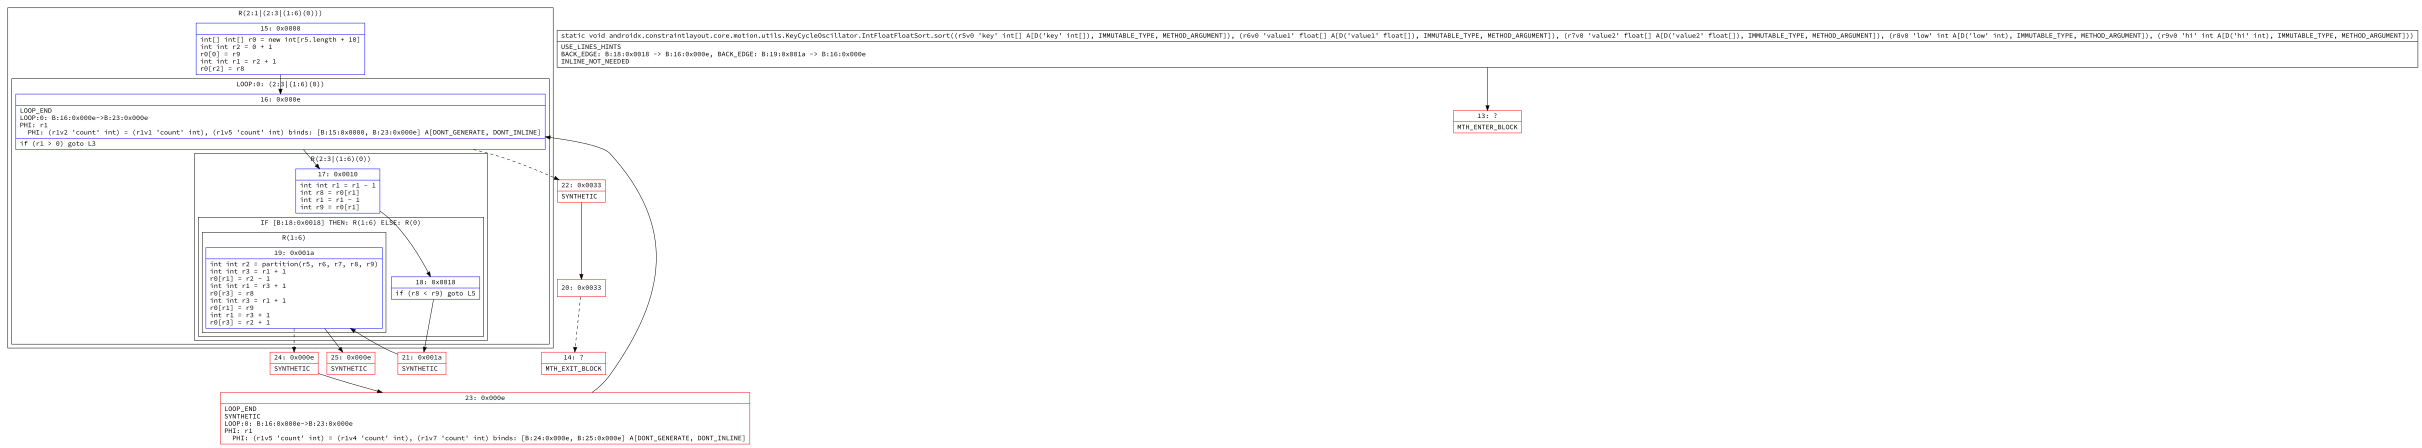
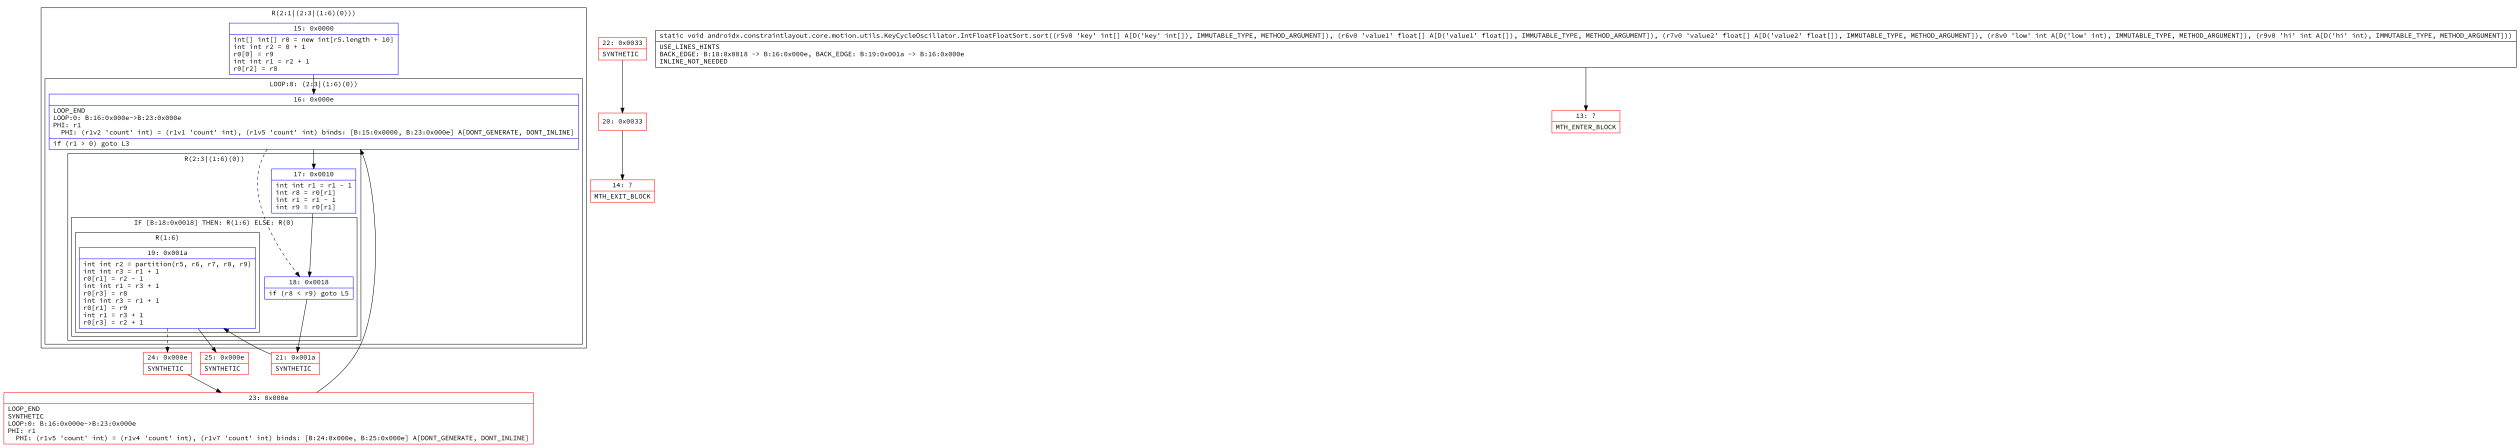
edge "16: 0x000e" -> "22: 0x0033": now "16: 0x000e" -> "18: 0x0018"
edge "20: 0x0033" -> "14: ?": style dashed -> solid
